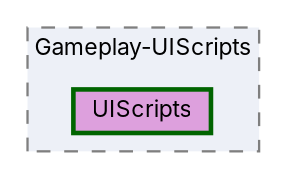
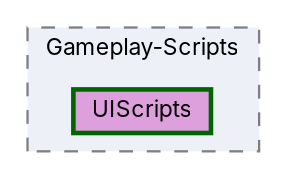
cluster "Gameplay-UIScripts": label "Gameplay-UIScripts" -> "Gameplay-Scripts"
